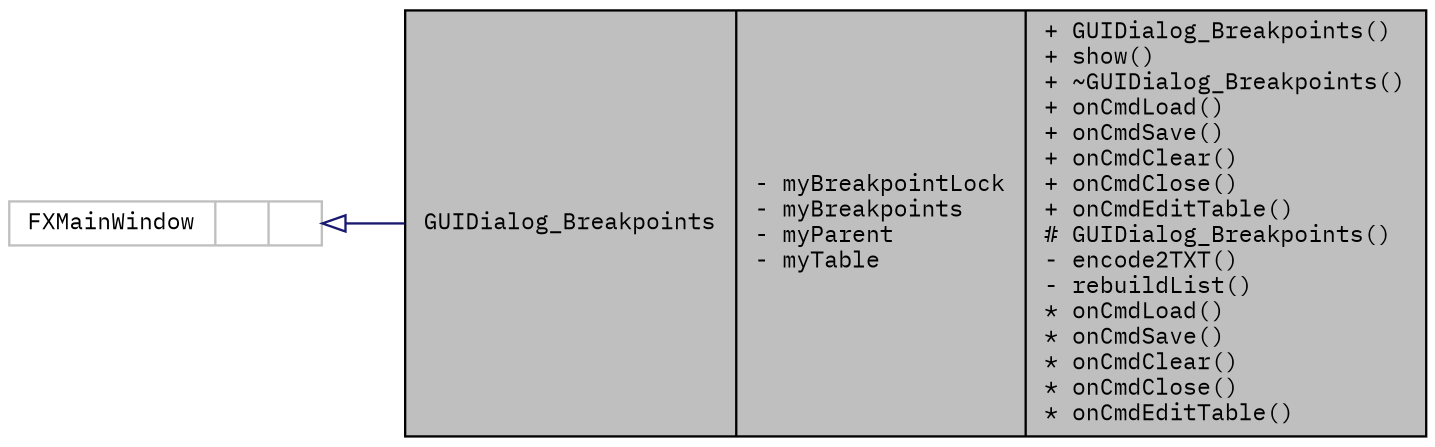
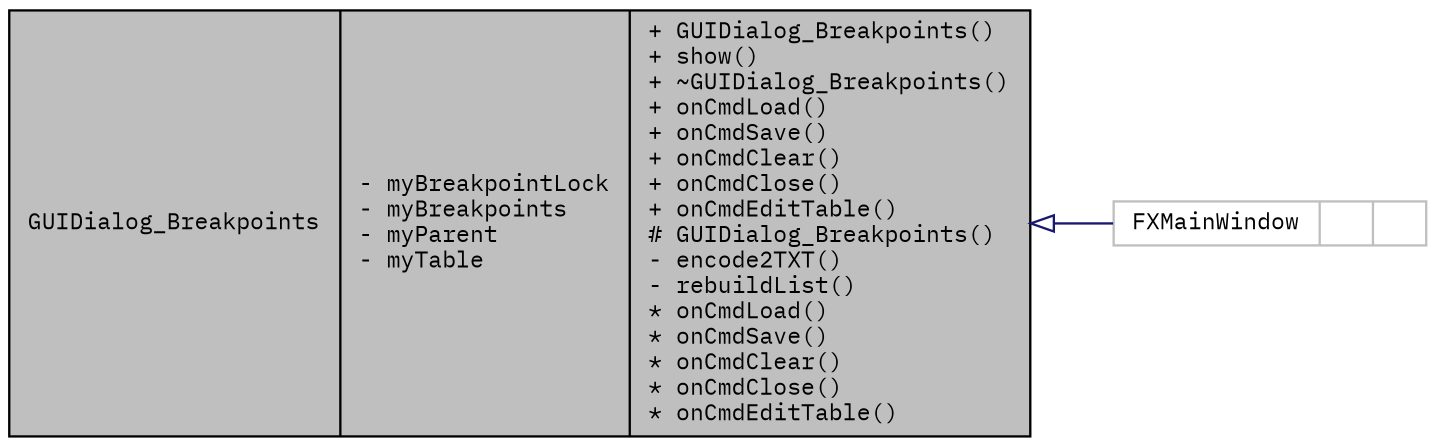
edge "GUIDialog_Breakpoints" -> "FXMainWindow": reversed
